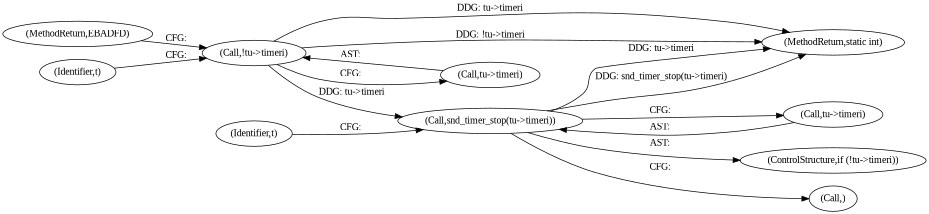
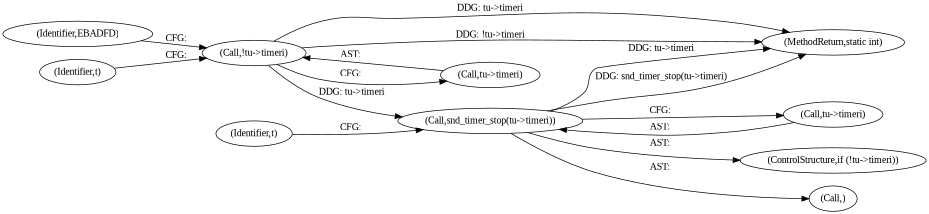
node "(MethodReturn,EBADFD)": label "(MethodReturn,EBADFD)" -> "(Identifier,EBADFD)"
edge "(Call,snd_timer_stop(tu->timeri))" -> "(Call,)": label "CFG: " -> "AST: "
